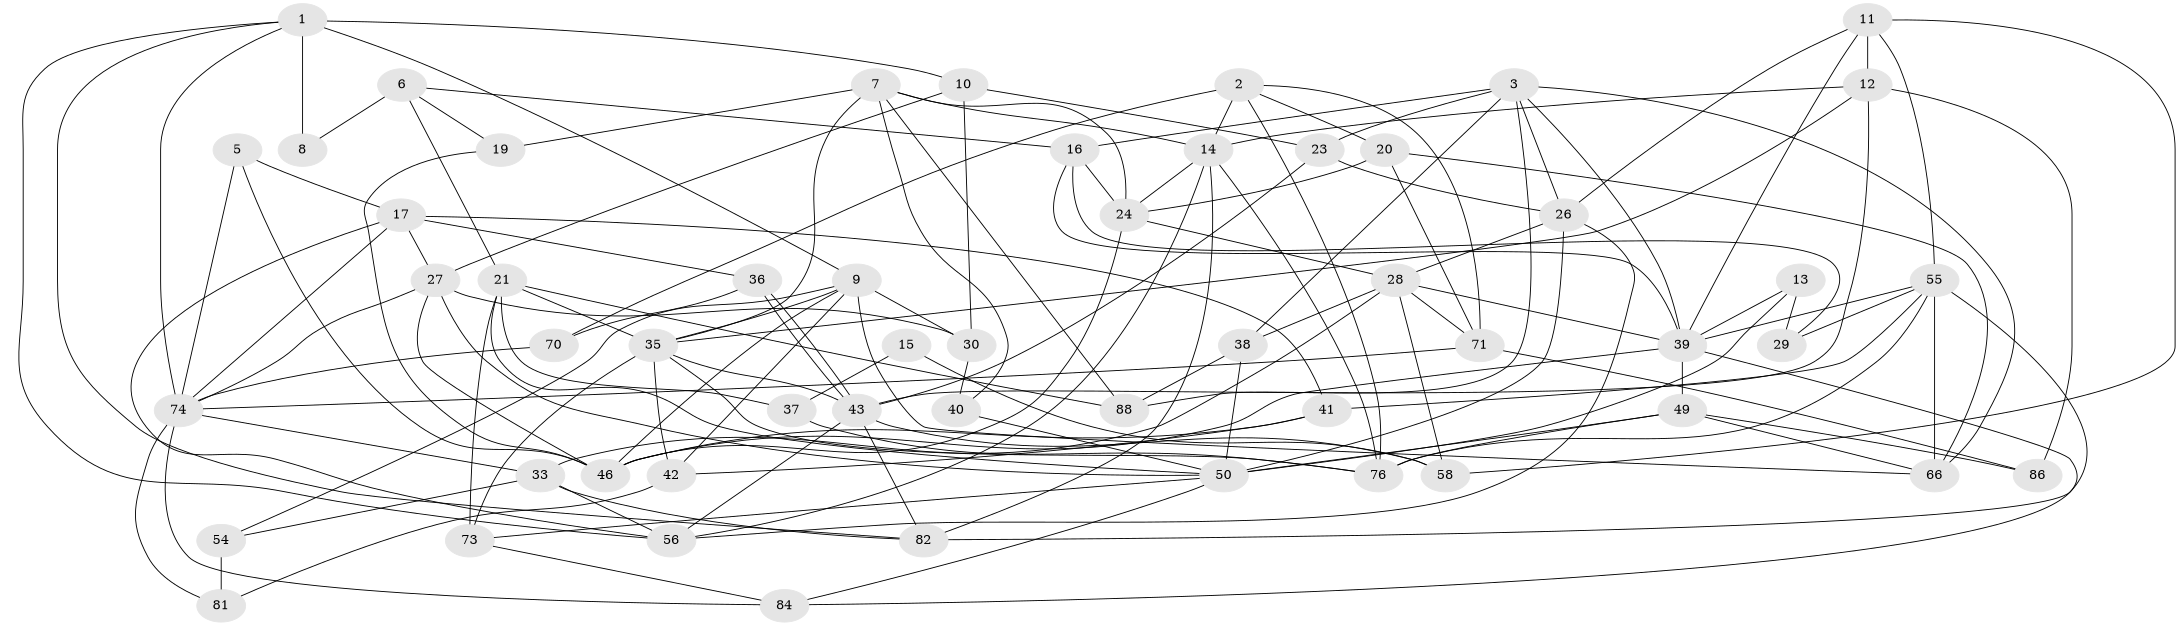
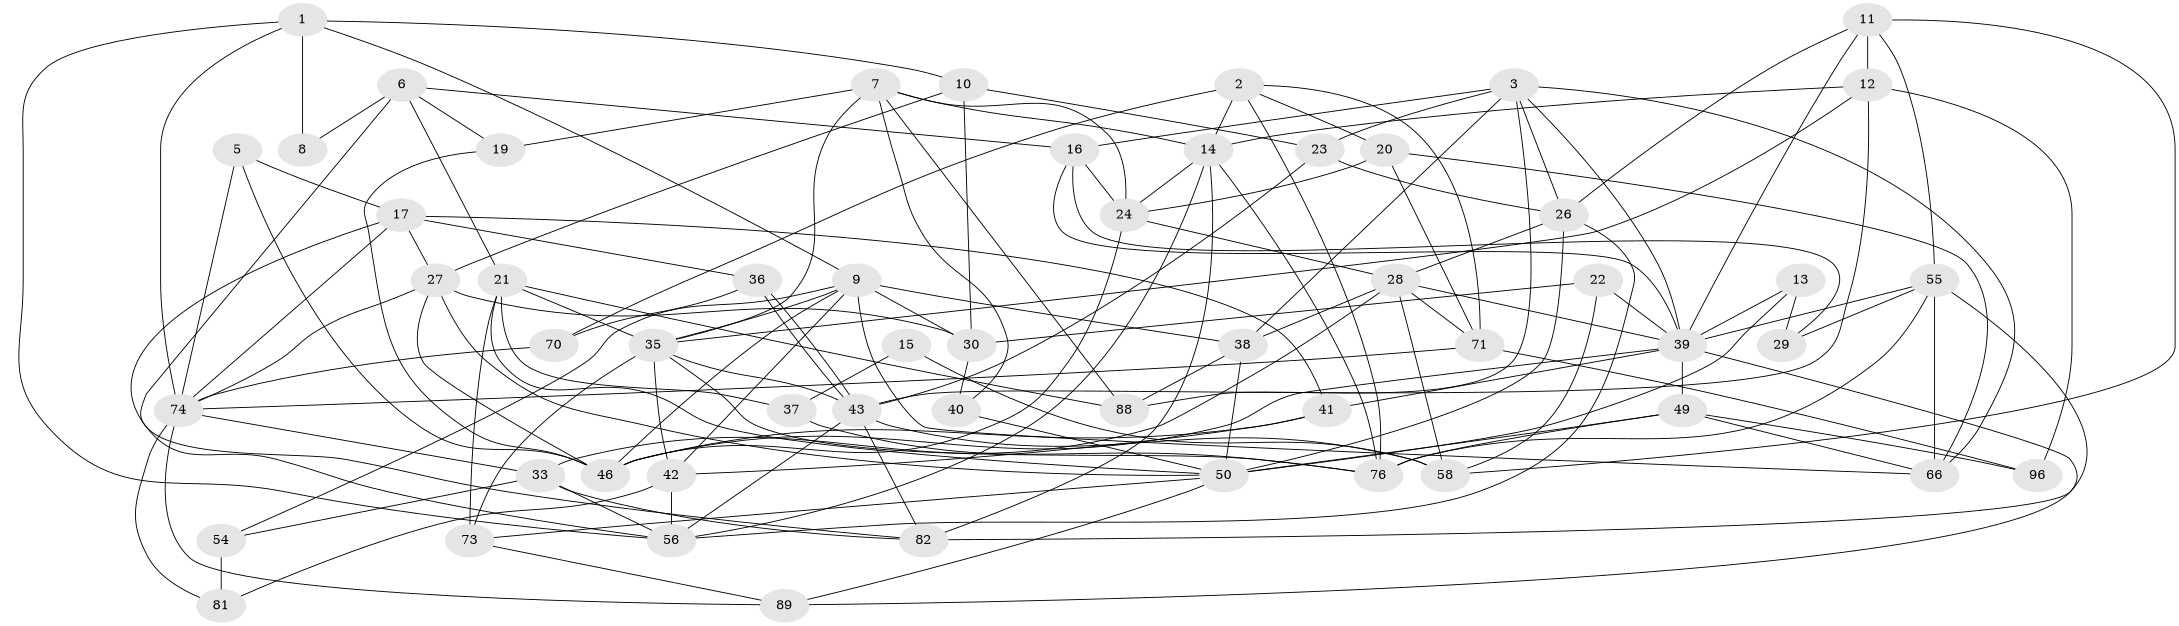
node "22": added
edge "9" -- "38": added
edge "55" -- "41": now "39" -- "41"
edge "1" -- "82": now "6" -- "82"
node "86": label "86" -> "96"
edge "42" -- "56": added
node "84": label "84" -> "89"
